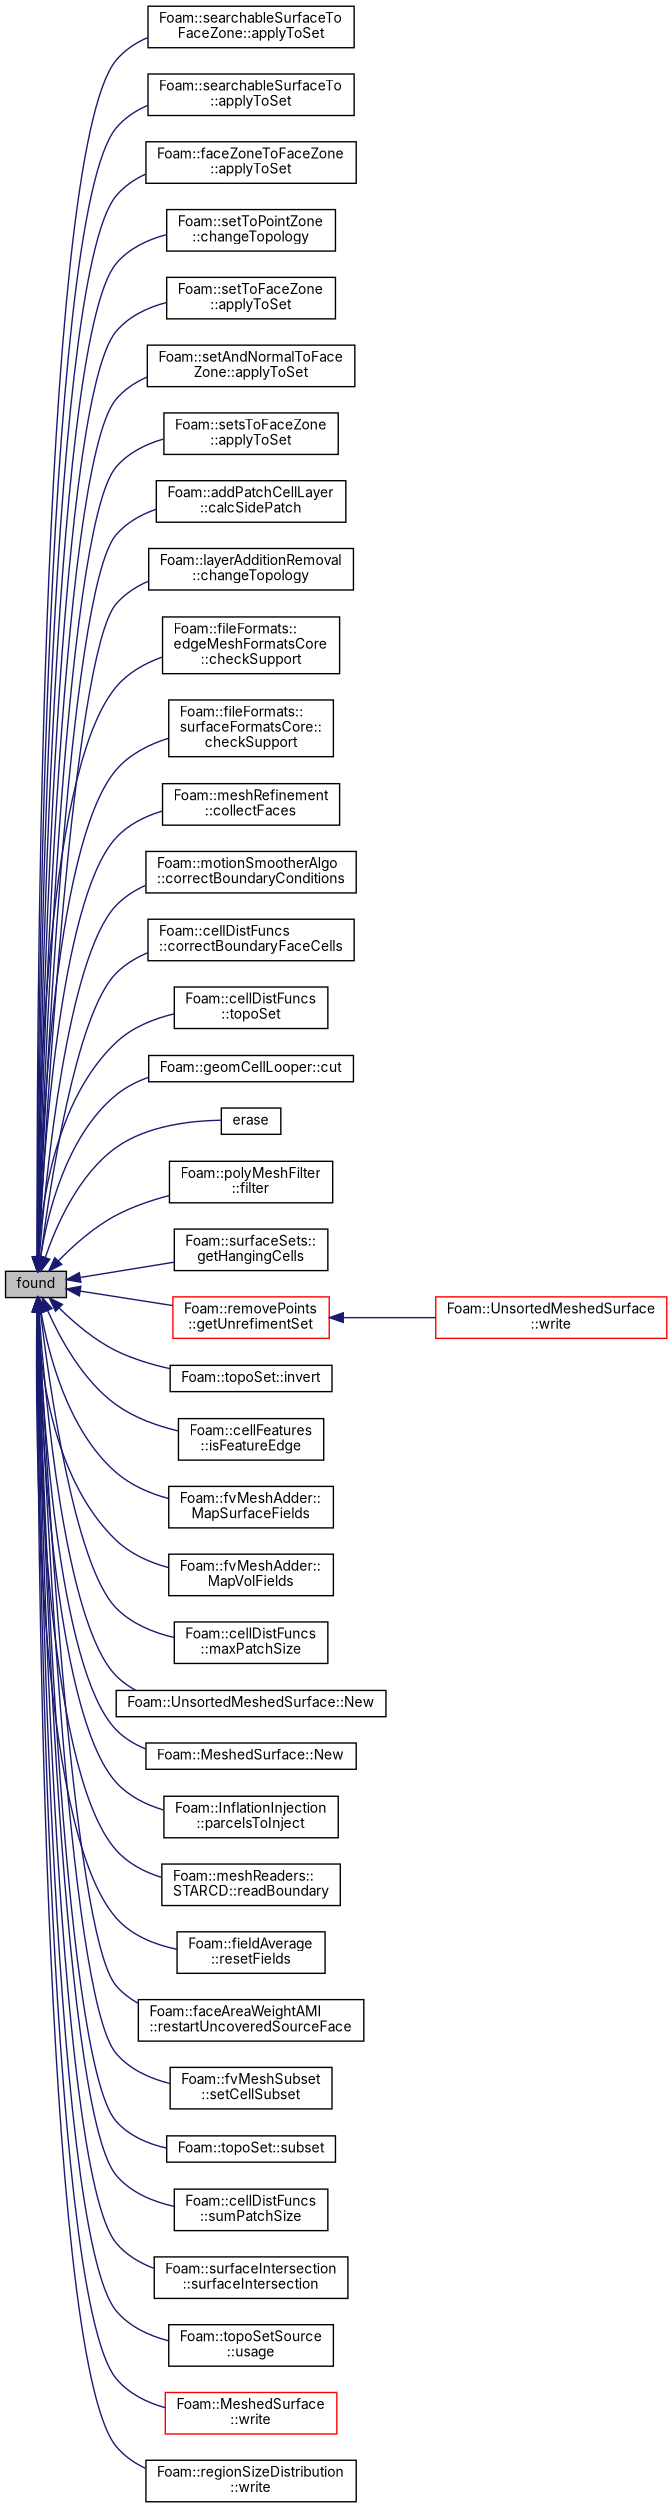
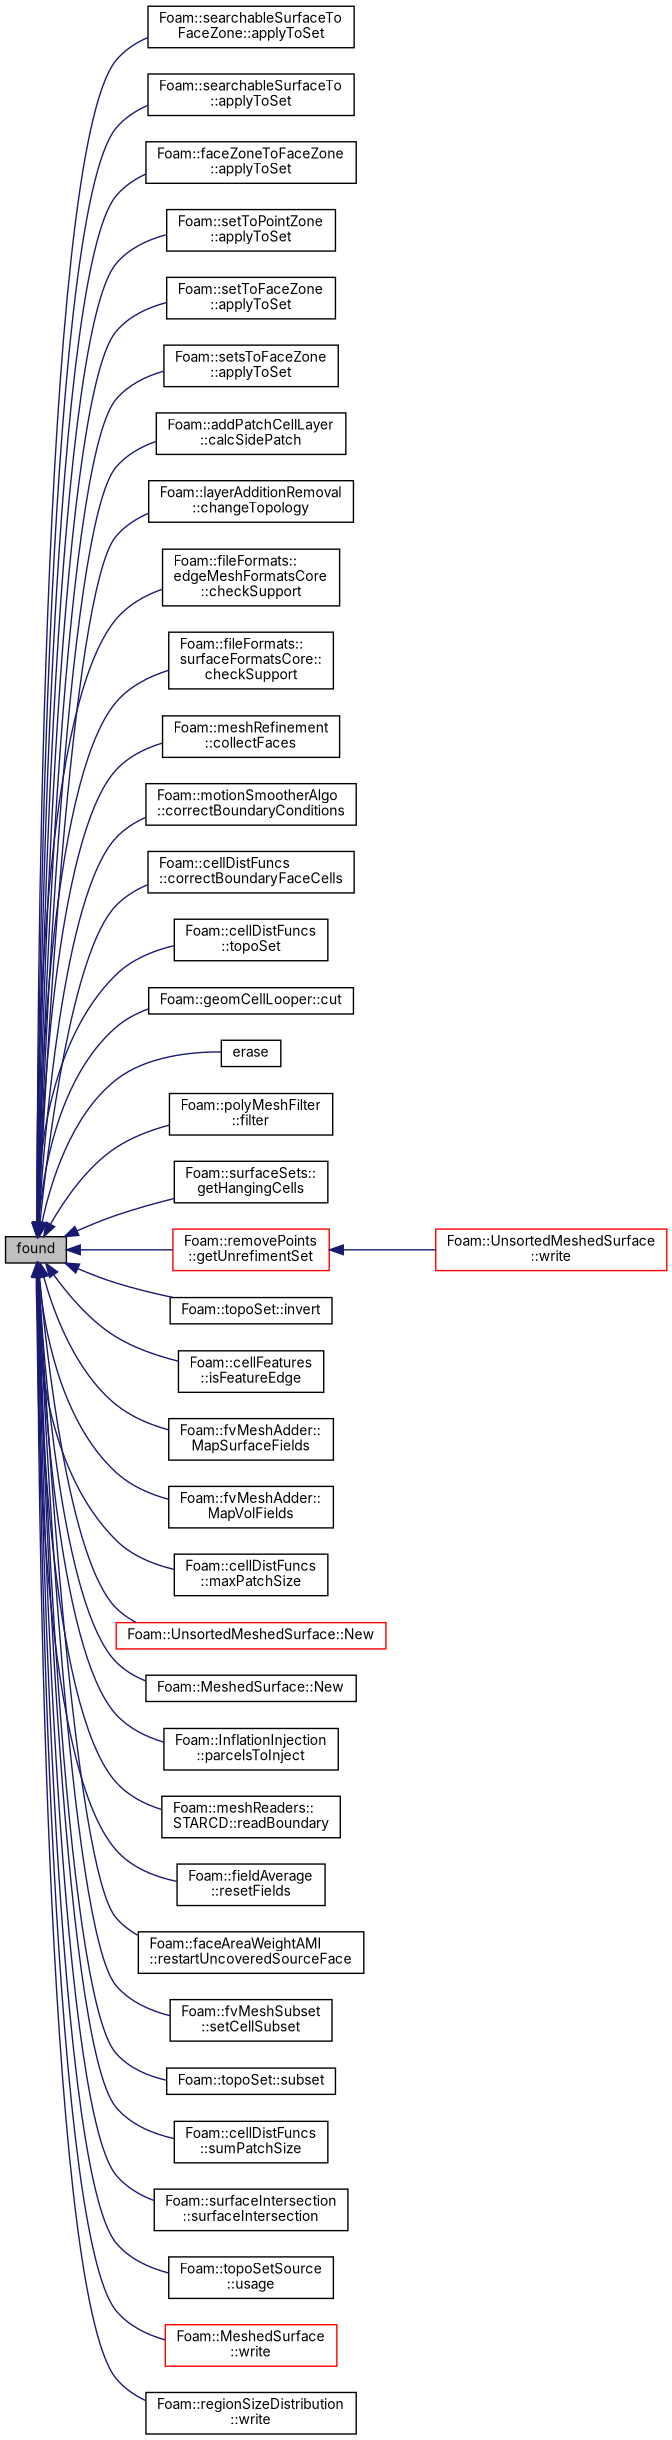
node "Foam::setToPointZone ::changeTopology": label "Foam::setToPointZone ::changeTopology" -> "Foam::setToPointZone ::applyToSet"
node "Foam::setAndNormalToFace Zone::applyToSet": removed
node "Foam::UnsortedMeshedSurface::New": color black -> red
